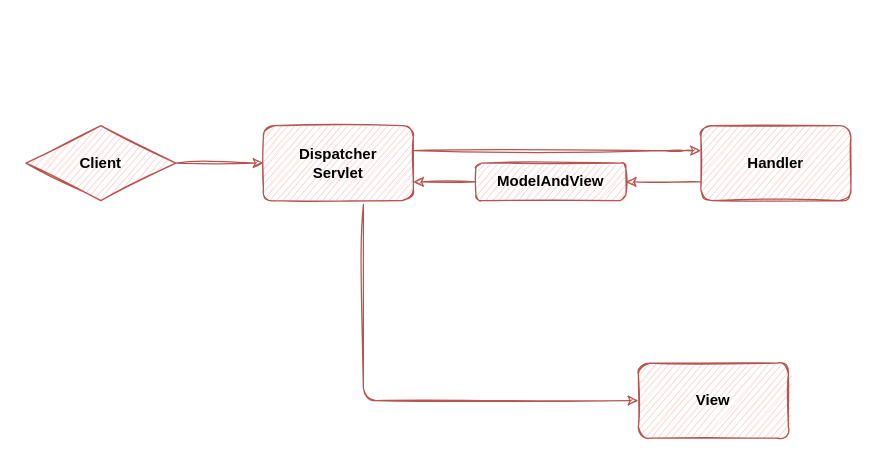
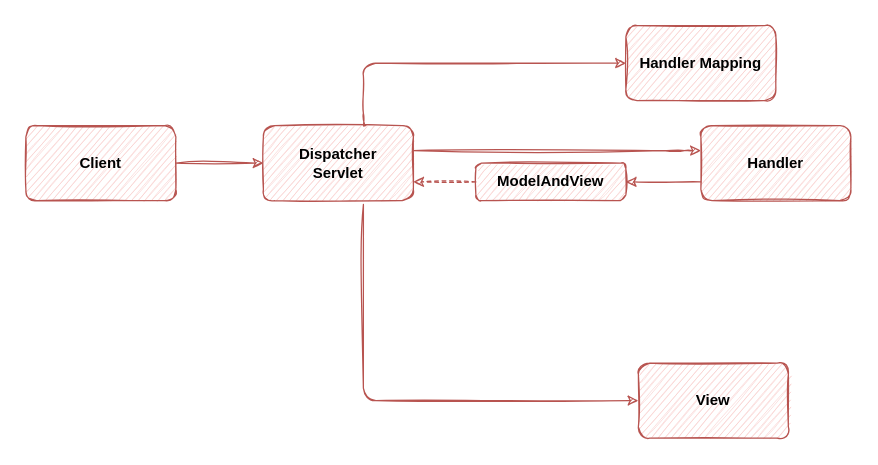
edge "Dispatcher Servlet" -> "Handler Mapping": added
node "Handler Mapping": added
node "Client": shape diamond -> rounded rectangle
edge "ModelAndView" -> "Dispatcher Servlet": style solid -> dashed
